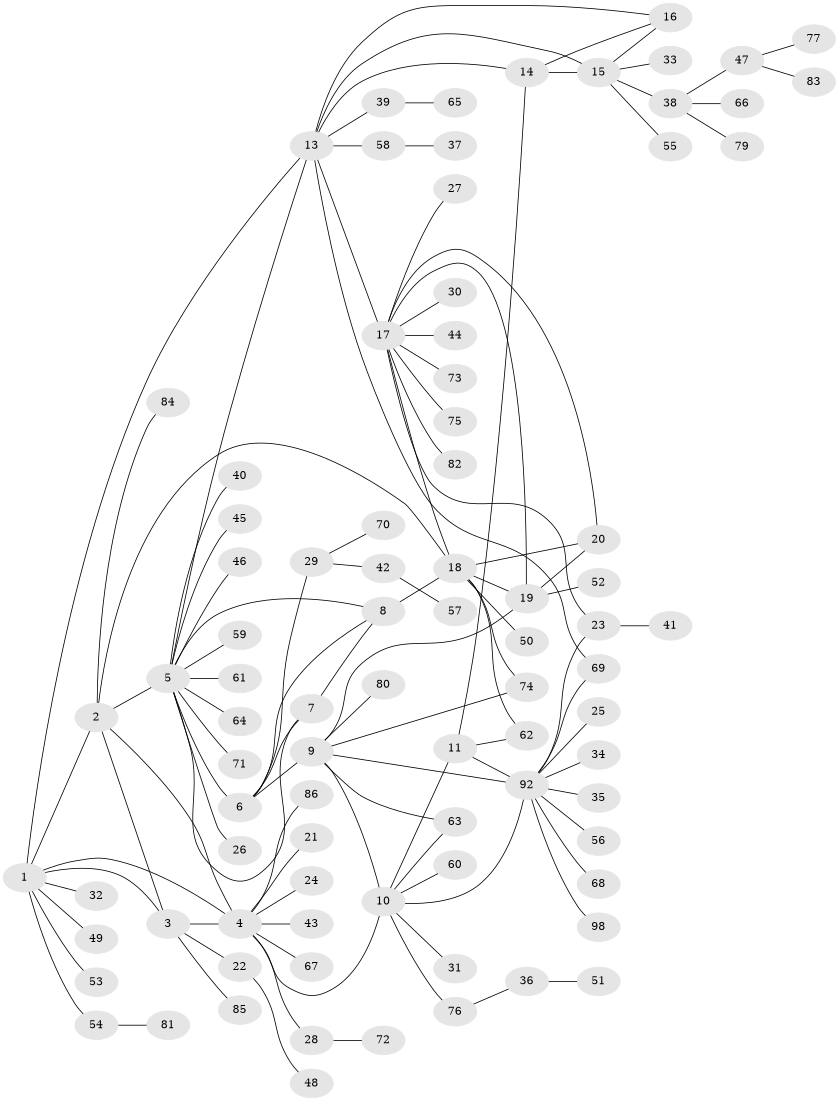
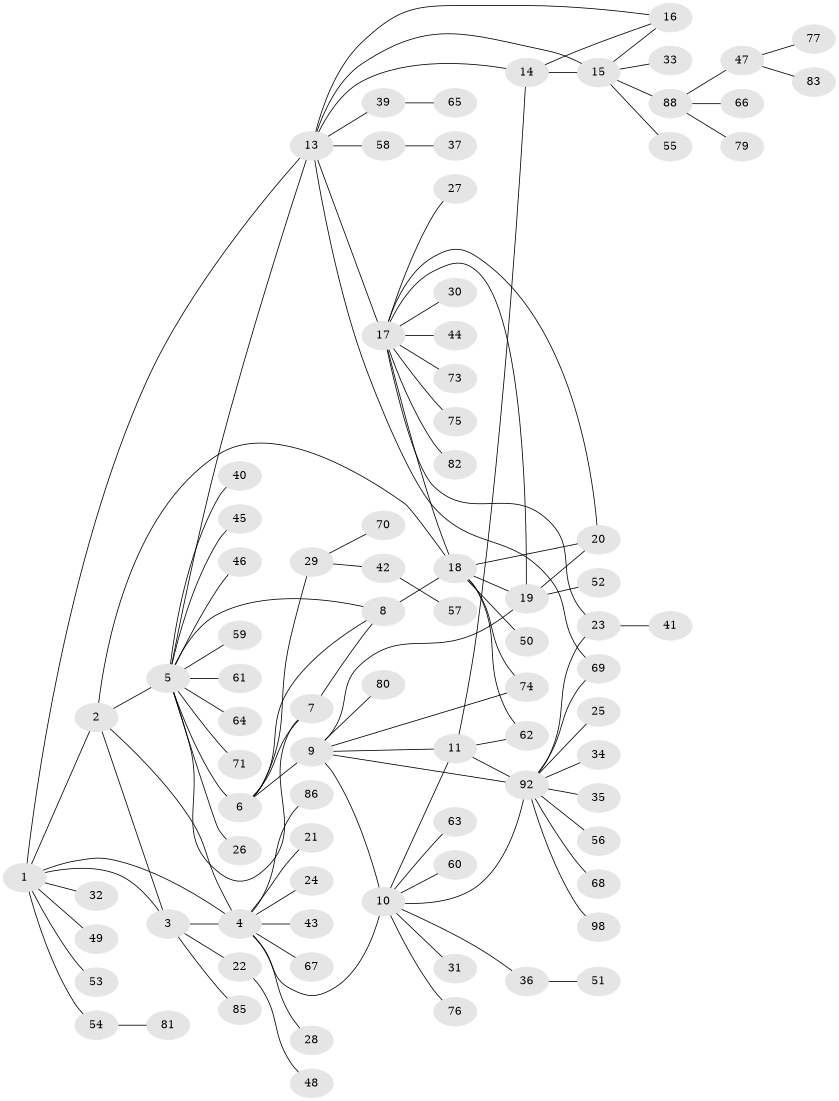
node "38": label "38" -> "88"
node "84": removed
edge "9" -- "63": now "9" -- "11"
edge "36" -- "76": now "36" -- "10"
node "72": removed
